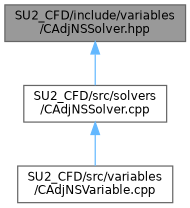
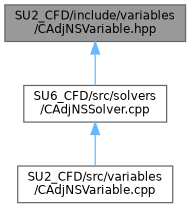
node "SU2_CFD/include/variables /CAdjNSSolver.hpp": label "SU2_CFD/include/variables /CAdjNSSolver.hpp" -> "SU2_CFD/include/variables /CAdjNSVariable.hpp"
node "SU2_CFD/src/solvers /CAdjNSSolver.cpp": label "SU2_CFD/src/solvers /CAdjNSSolver.cpp" -> "SU6_CFD/src/solvers /CAdjNSSolver.cpp"
